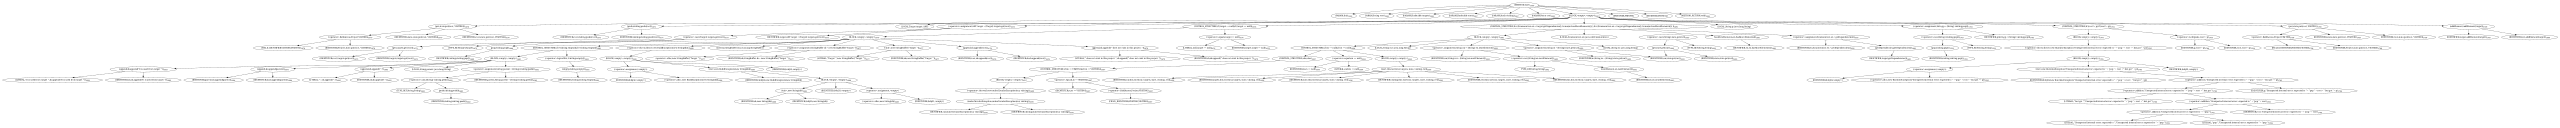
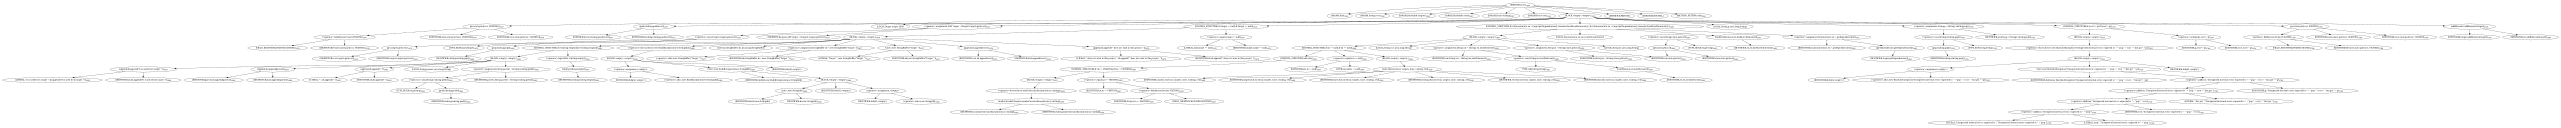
node "(IDENTIFIER,Project,m == VISITING)": added
